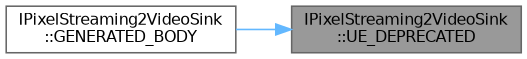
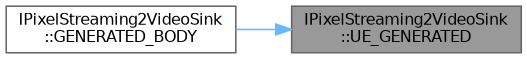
node "IPixelStreaming2VideoSink ::UE_DEPRECATED": label "IPixelStreaming2VideoSink ::UE_DEPRECATED" -> "IPixelStreaming2VideoSink ::UE_GENERATED"
